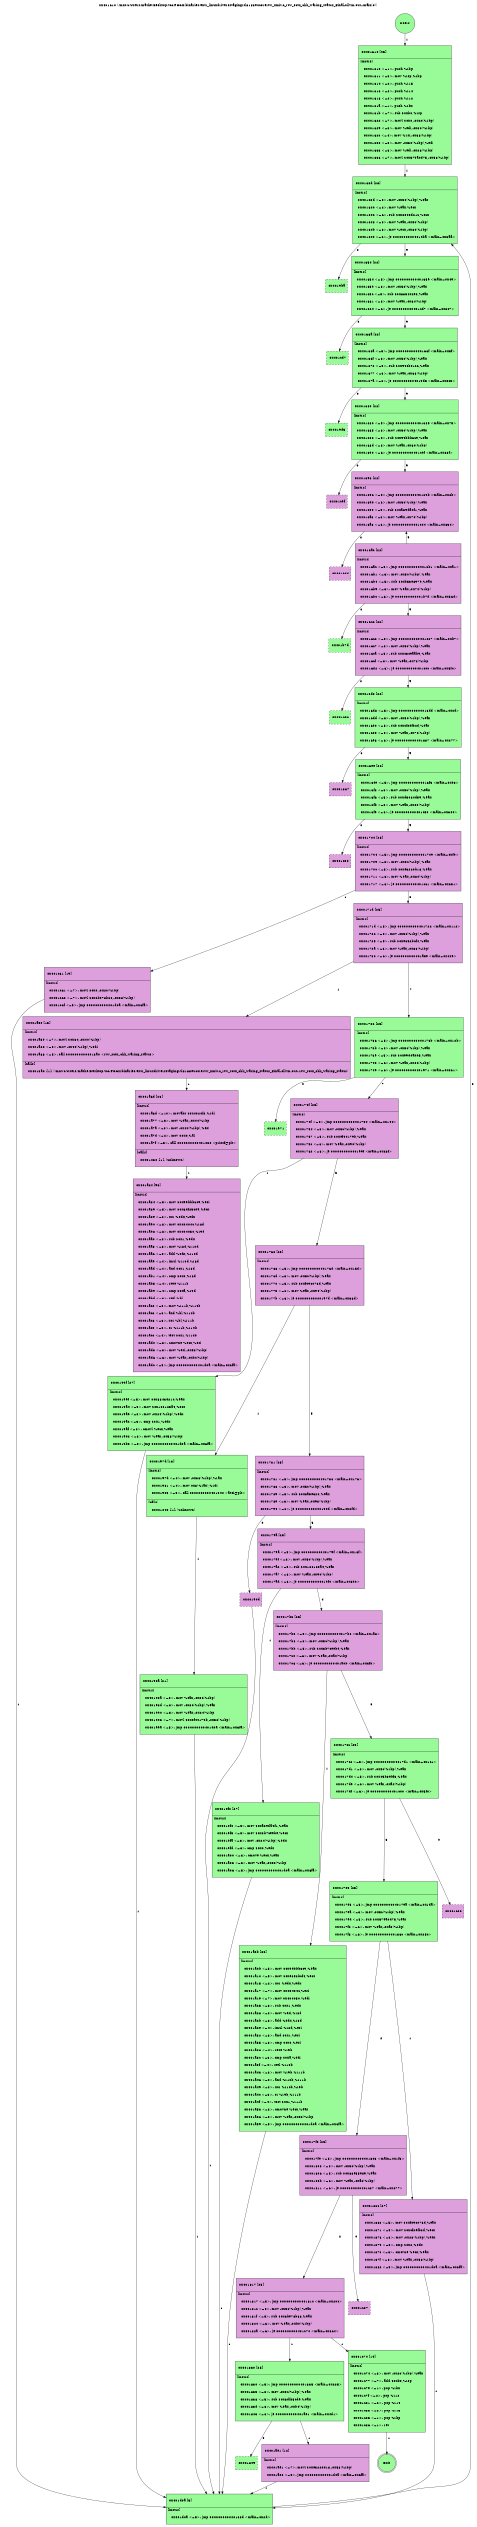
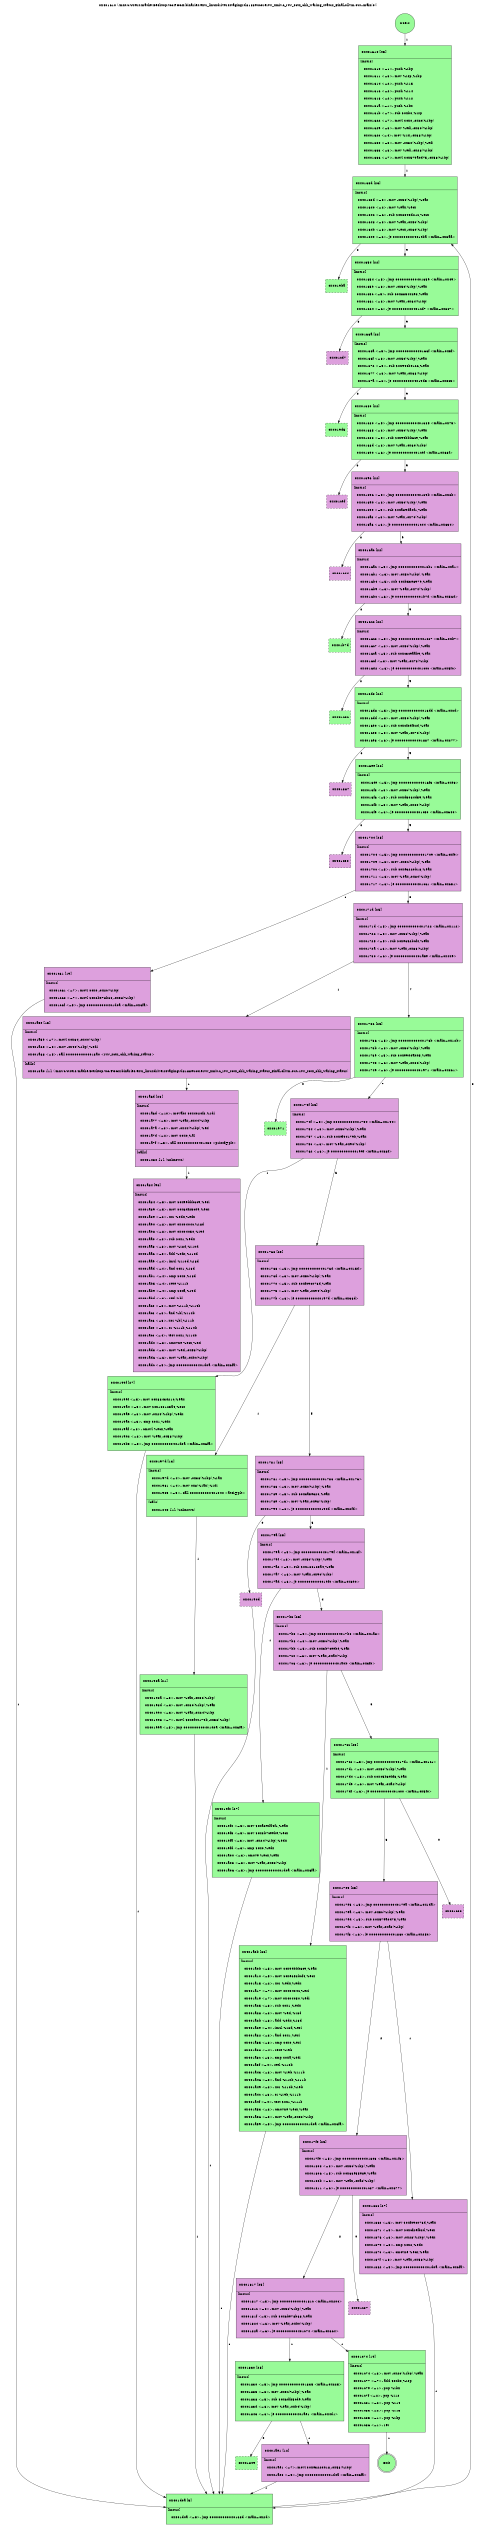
node "0x401cd7": fillcolor palegreen -> plum
edge "0x4016ac [22]" -> "0x401696 [22]": reversed
node "0x4017e5 [25]": fillcolor palegreen -> plum
